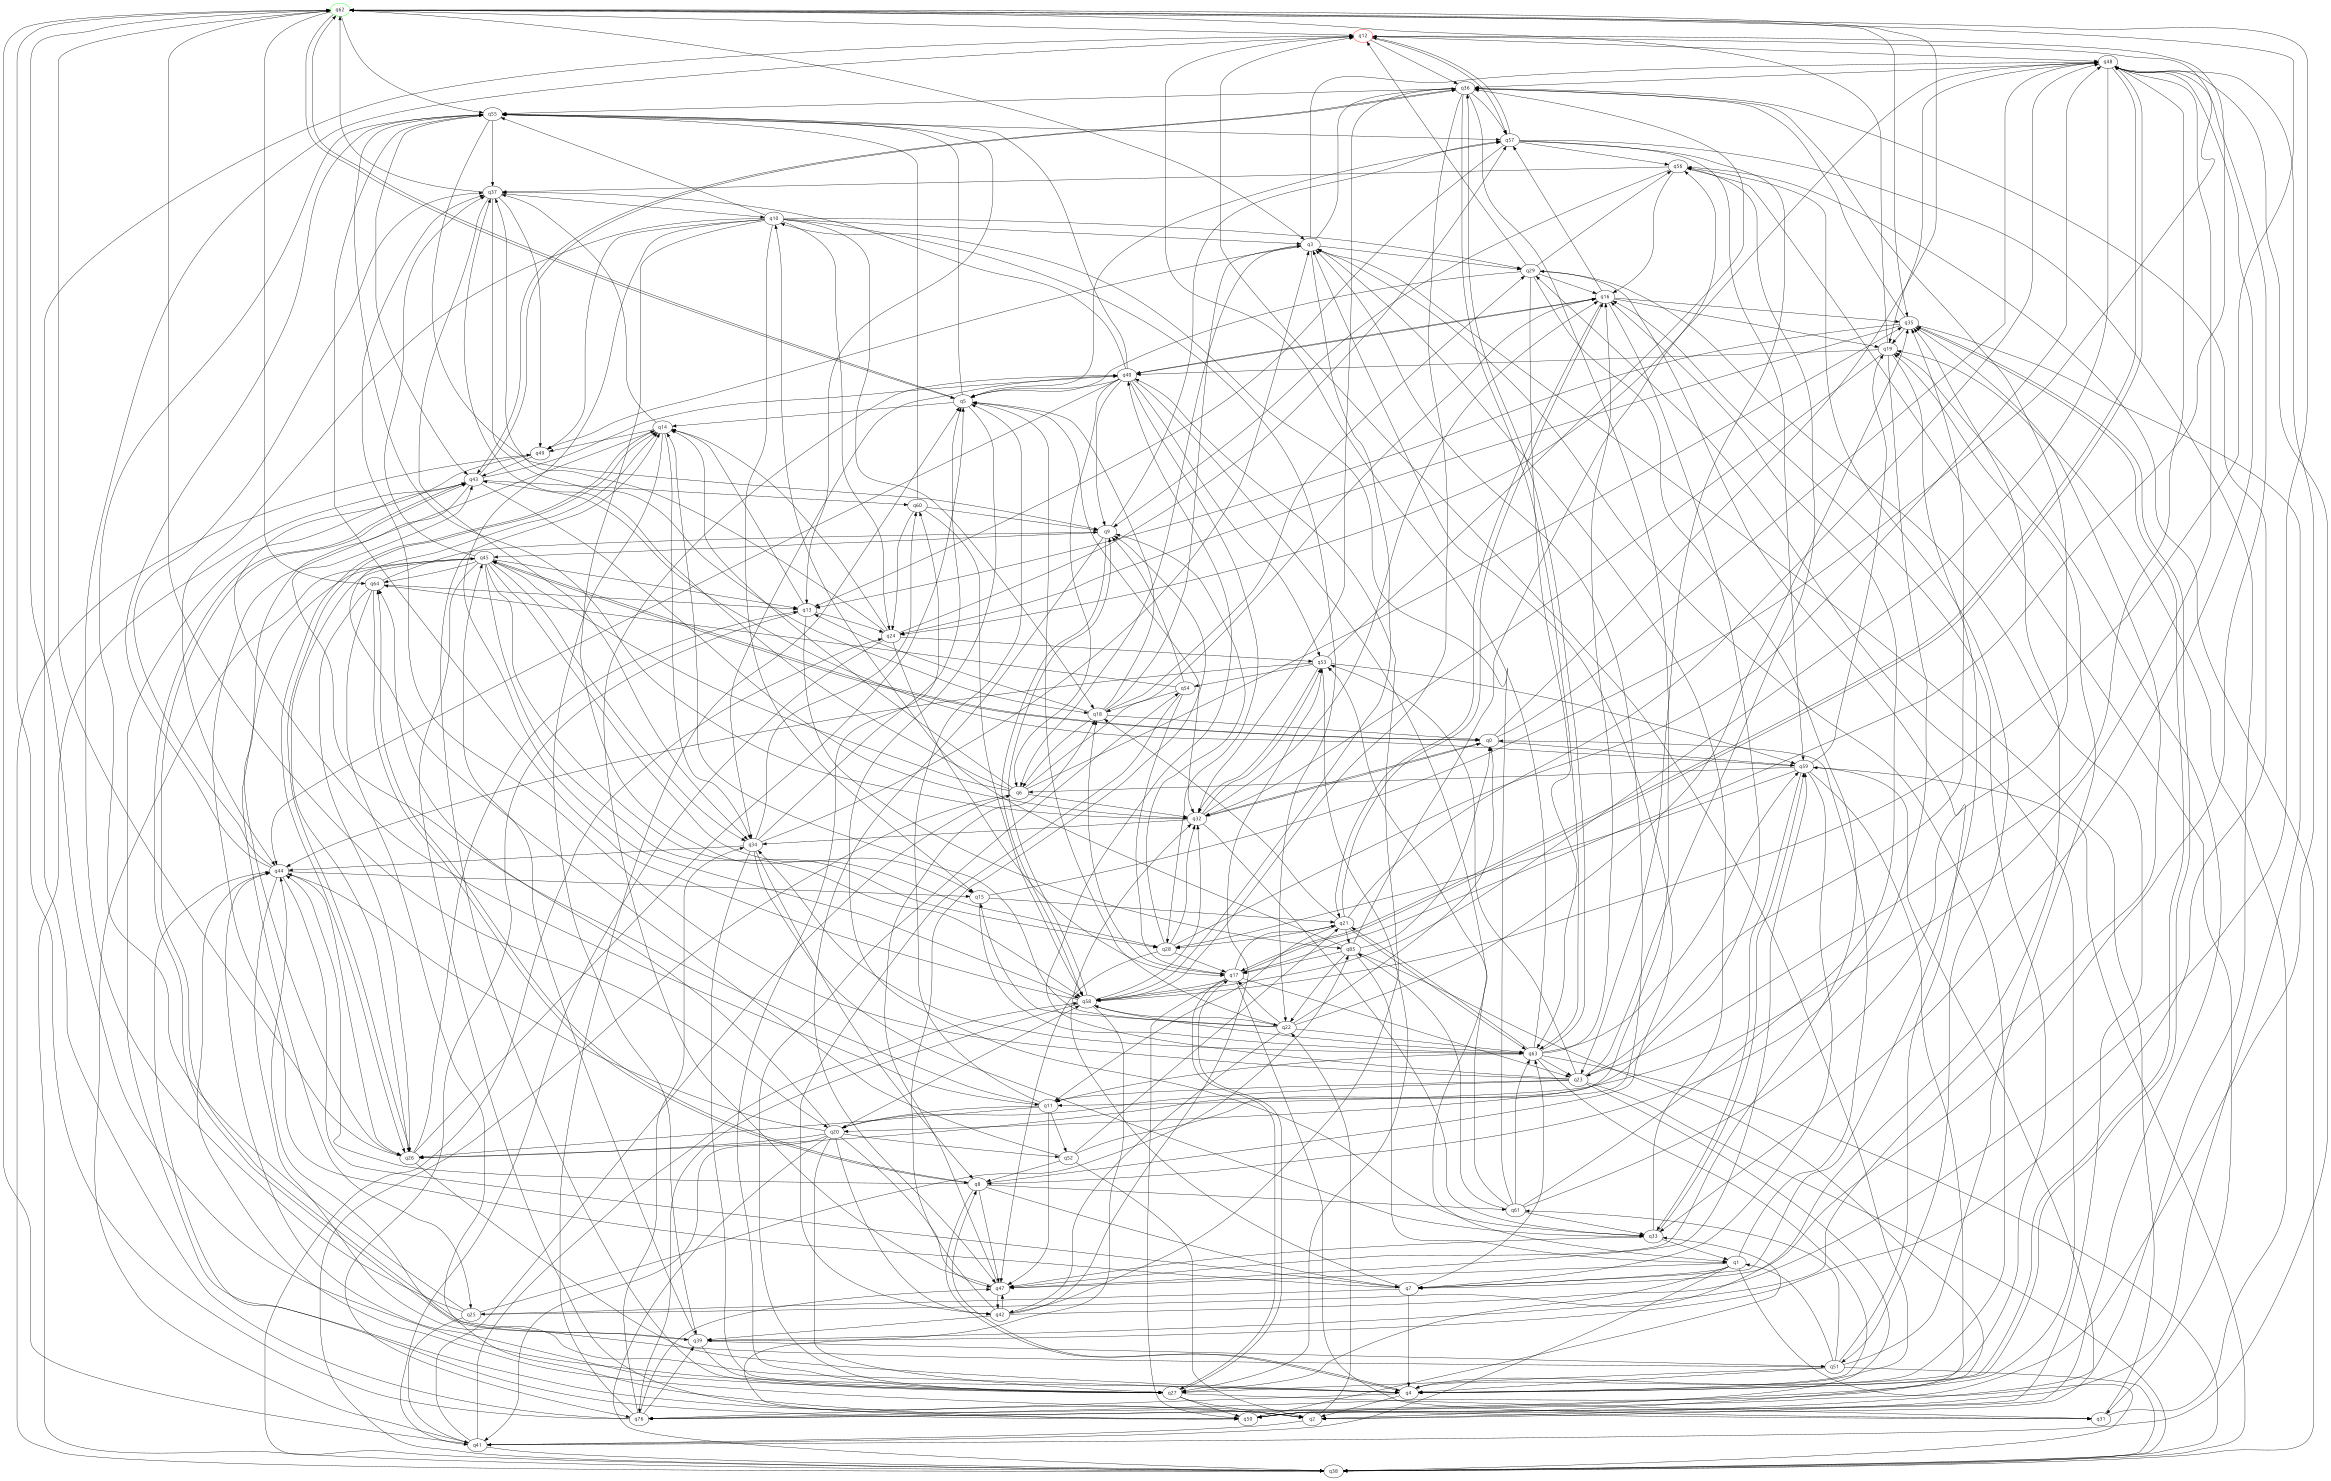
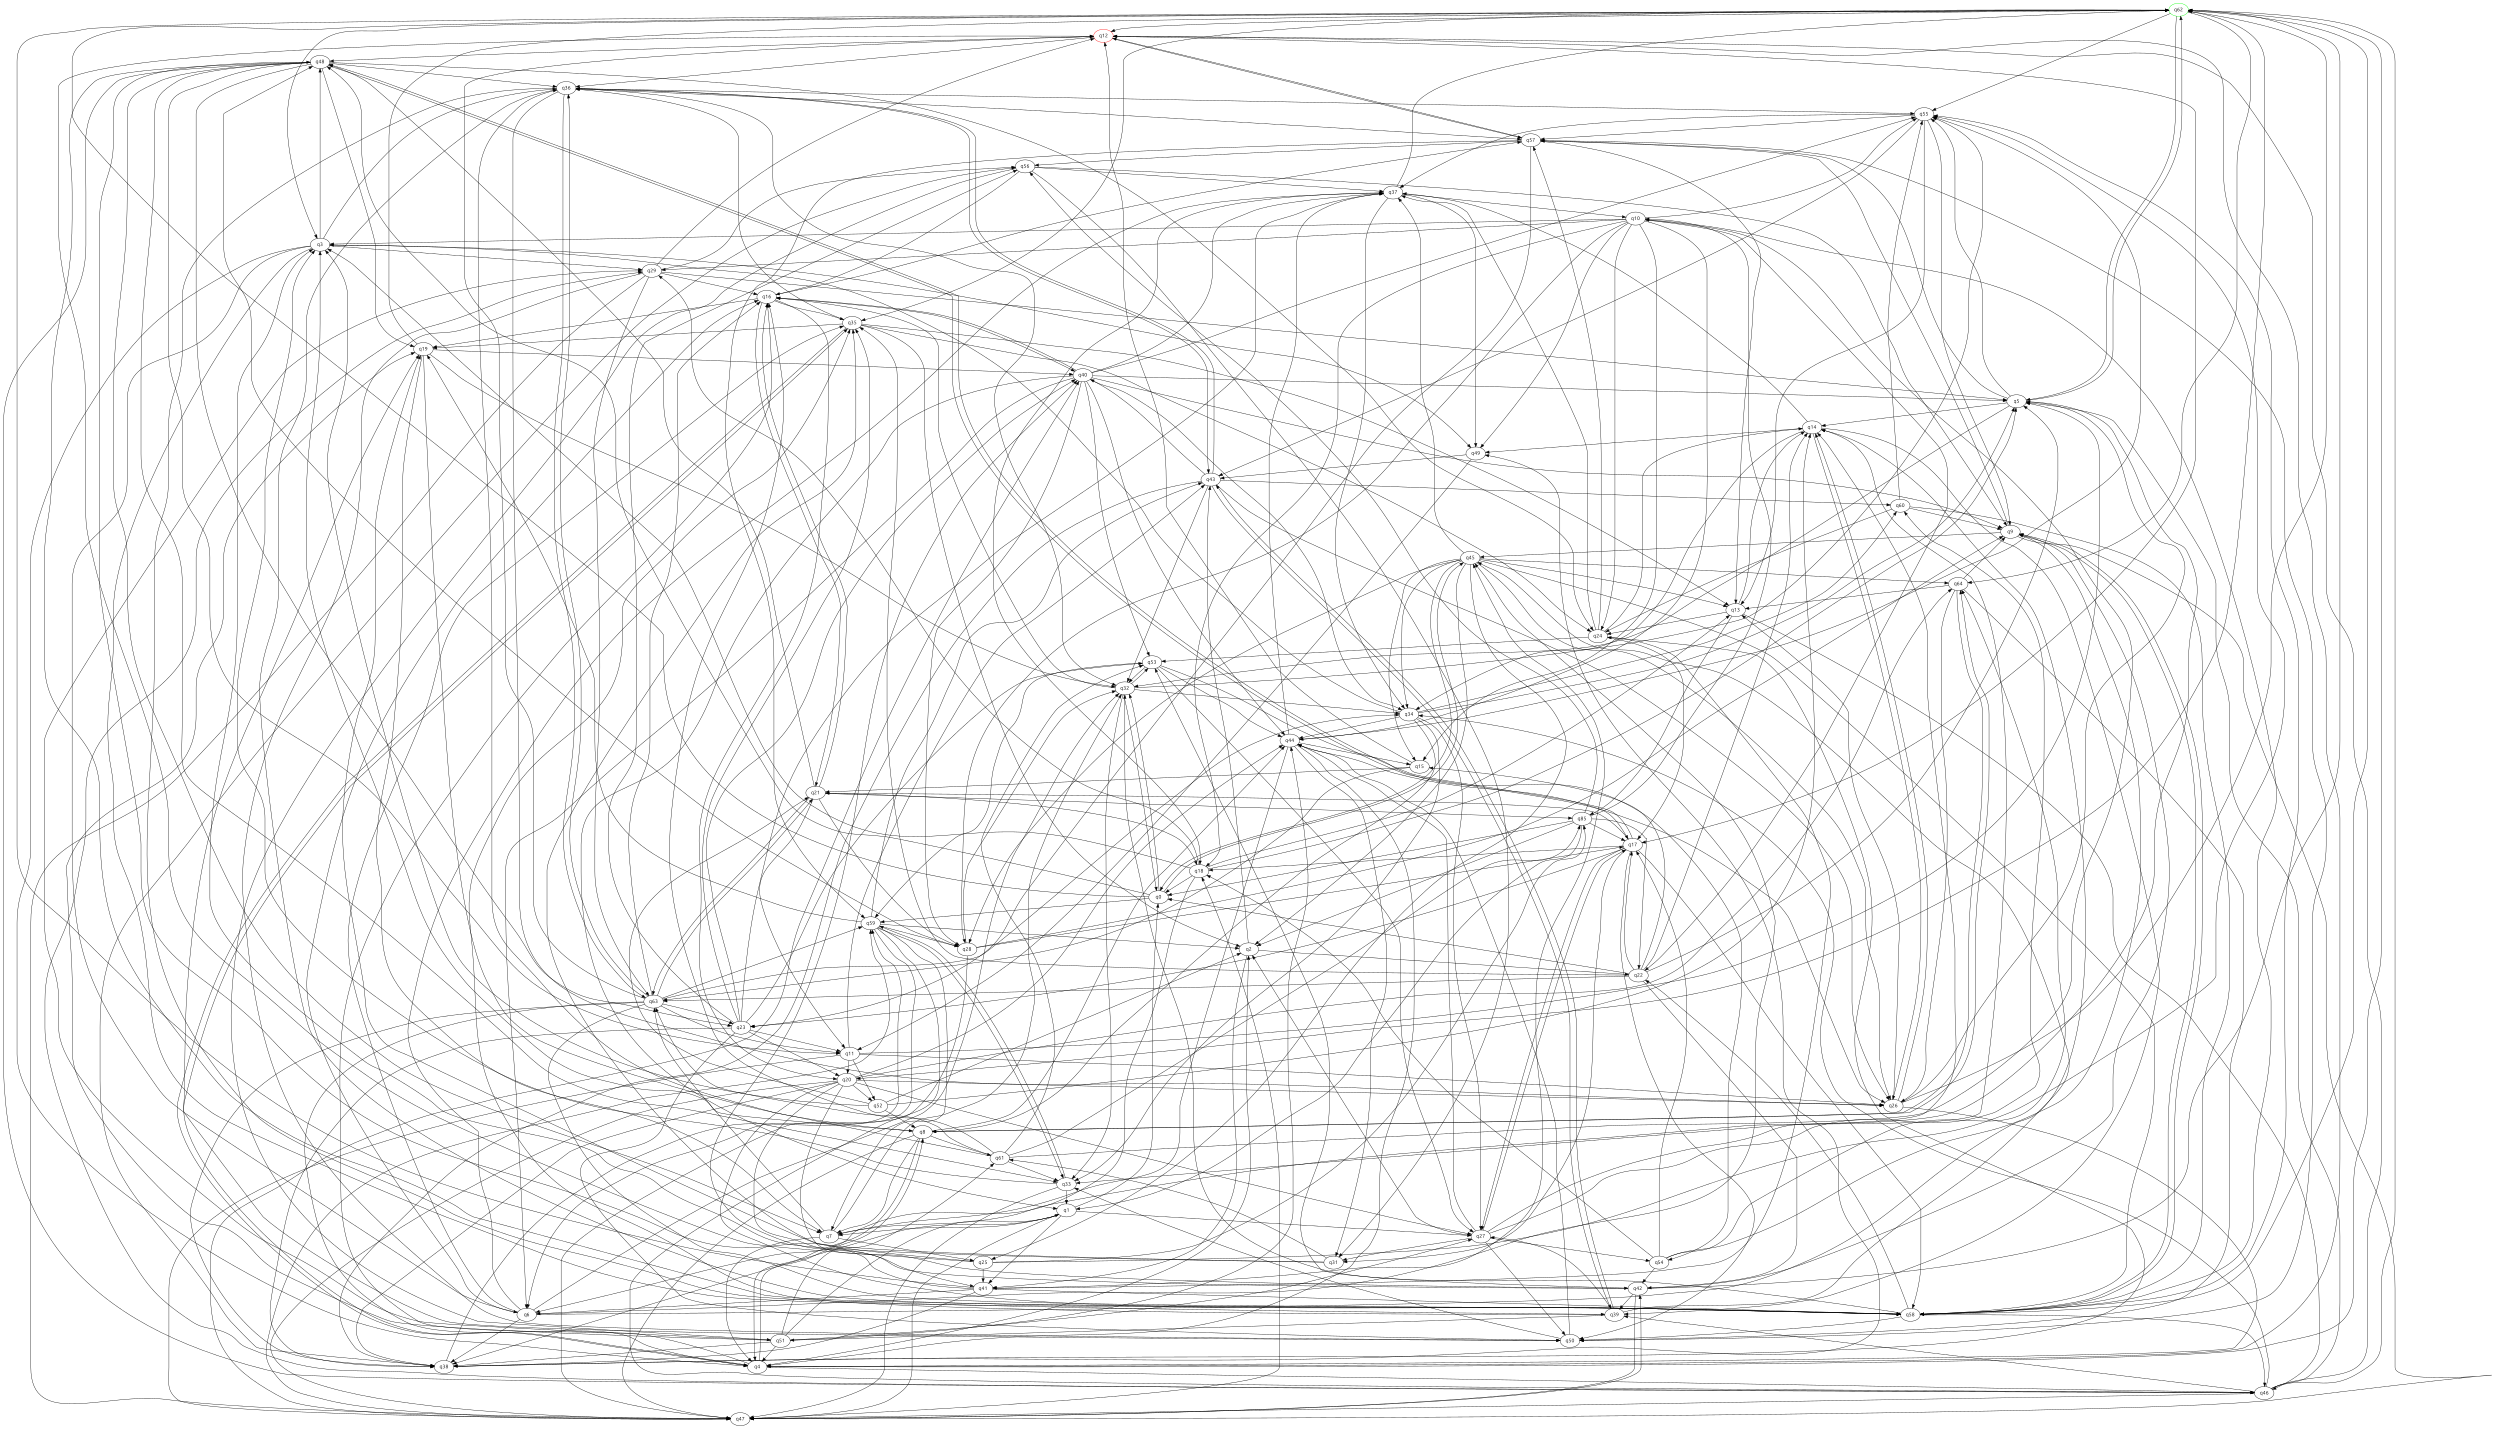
edge "q53" -> "q36": removed
edge "q31" -> "q61": added
node "q76": label "q76" -> "q46"
